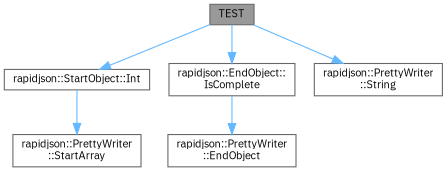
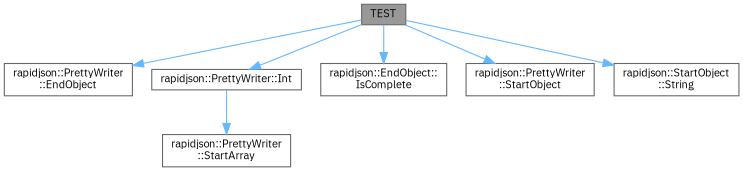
node "rapidjson::StartObject::Int": label "rapidjson::StartObject::Int" -> "rapidjson::PrettyWriter::Int"
node "rapidjson::PrettyWriter ::String": label "rapidjson::PrettyWriter ::String" -> "rapidjson::StartObject ::String"
node "rapidjson::PrettyWriter ::StartObject": added
edge "rapidjson::EndObject:: IsComplete" -> "rapidjson::PrettyWriter ::EndObject": now "TEST" -> "rapidjson::PrettyWriter ::EndObject"
